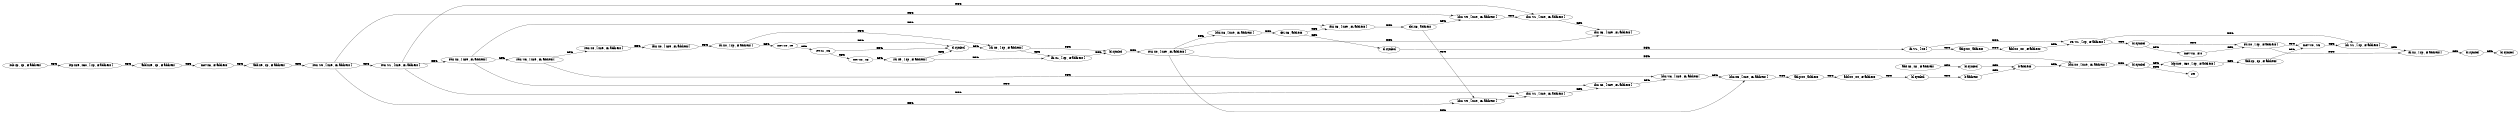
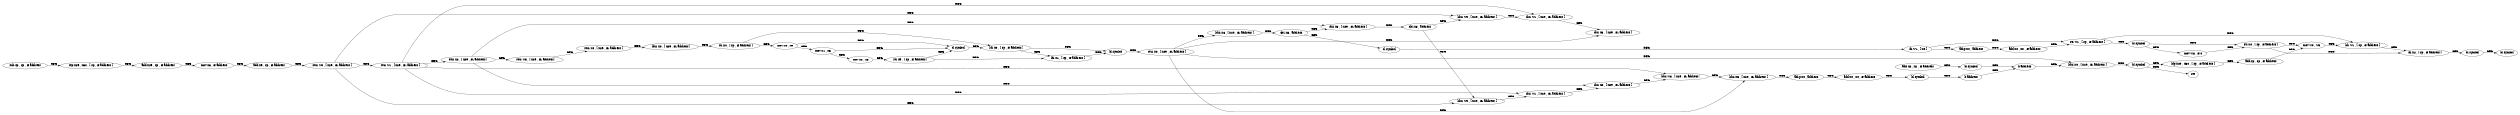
node "ret x1 , x5": label "ret x1 , x5" -> "mov x1 , x5"
edge "stur w3 , [ x29 , #- address ]" -> "ldur w3 , [ x29 , #- address ]": now "stur w1 , [ x29 , #- address ]" -> "ldur w3 , [ x29 , #- address ]"
